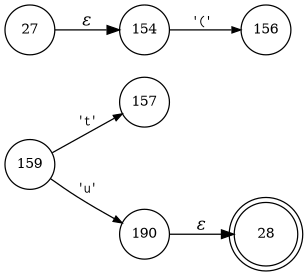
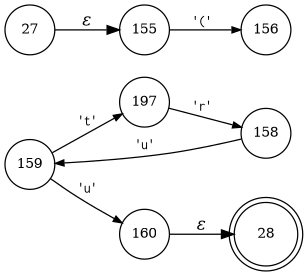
node "154": label "154" -> "155"
node "157": label "157" -> "197"
node "158": added
node "190": label "190" -> "160"
